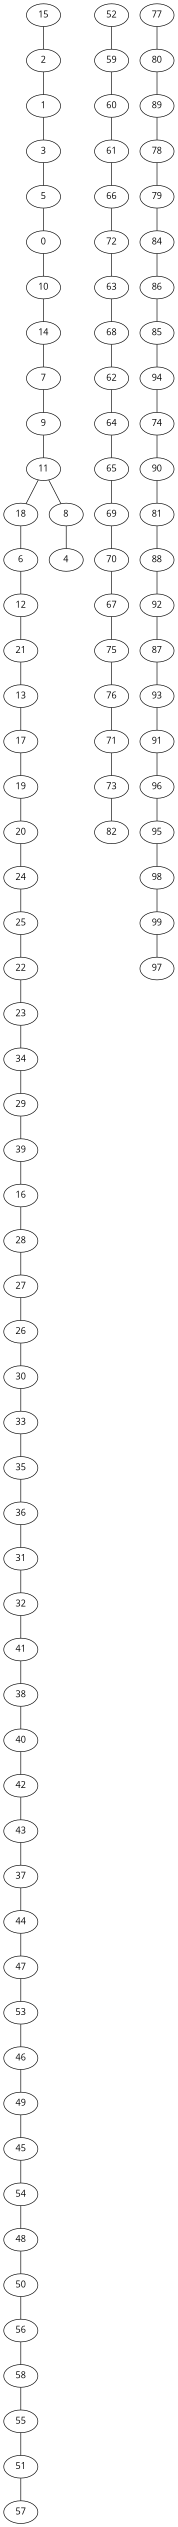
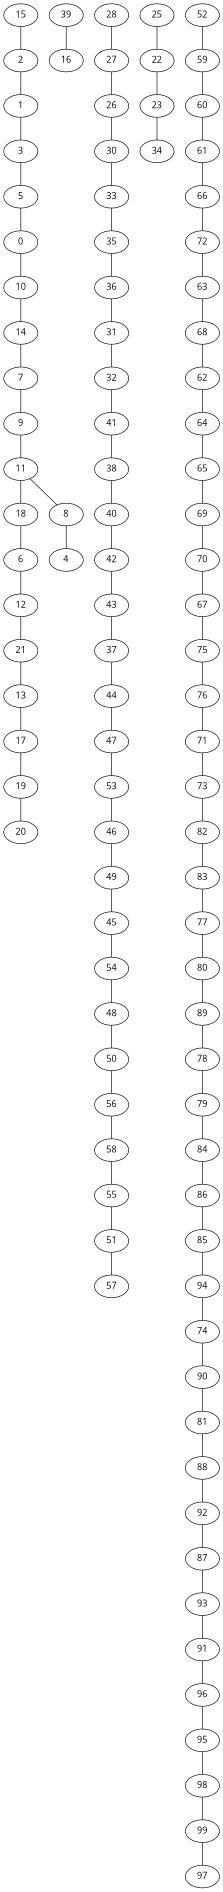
node "24": removed
node "83": added
node "29": removed
edge "16" -- "28": removed
